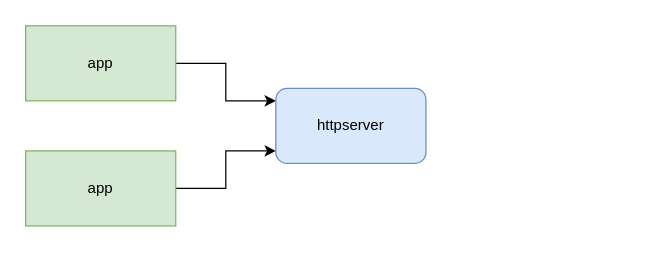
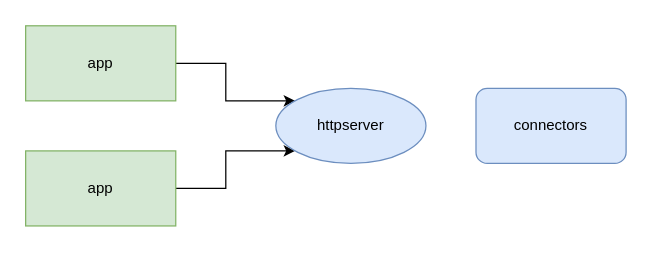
node "httpserver": shape rounded rectangle -> ellipse
node "connectors": added
